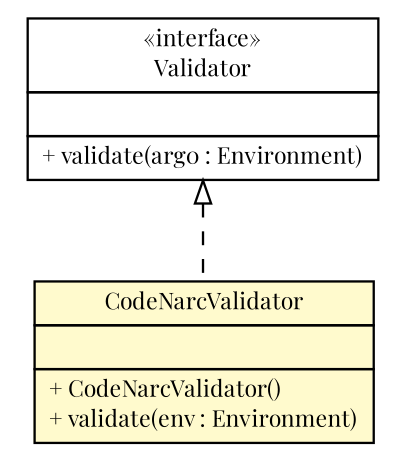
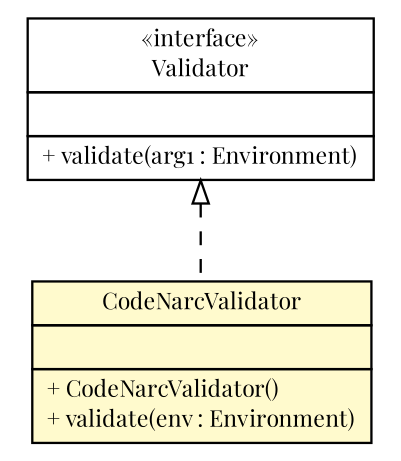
node "Validator": text "+ validate(arg0 : Environment)" -> "+ validate(arg1 : Environment)"
